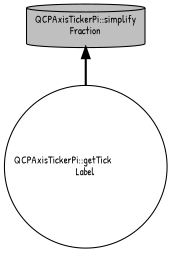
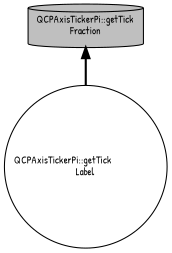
node "QCPAxisTickerPi::simplify Fraction": label "QCPAxisTickerPi::simplify Fraction" -> "QCPAxisTickerPi::getTick Fraction"
